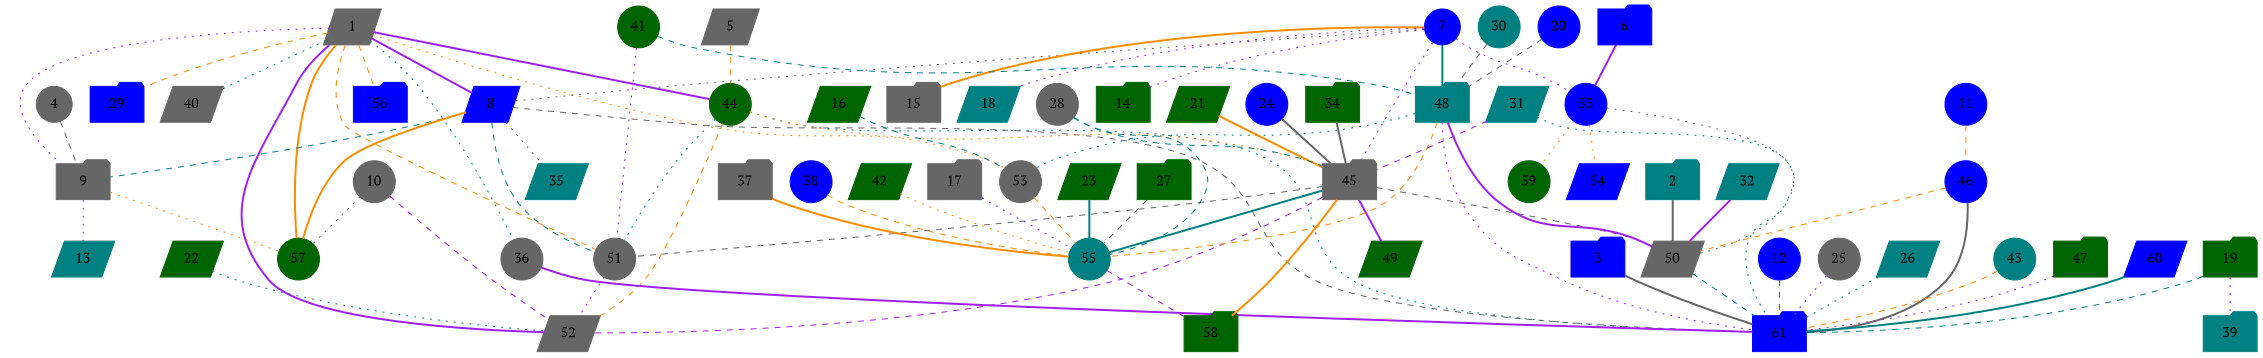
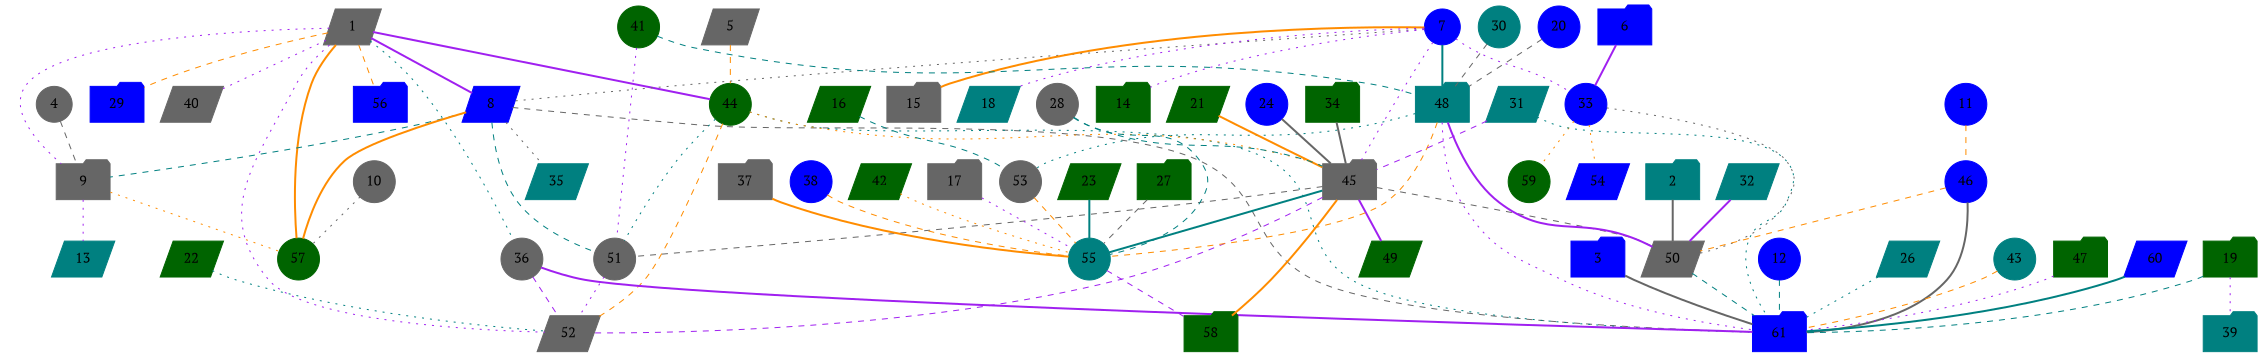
edge "1" -- "40": color teal -> purple
edge "1" -- "53": removed
edge "1" -- "51": removed
node "25": removed
edge "10" -- "52": now "36" -- "52"
edge "1" -- "52": style bold -> dotted
